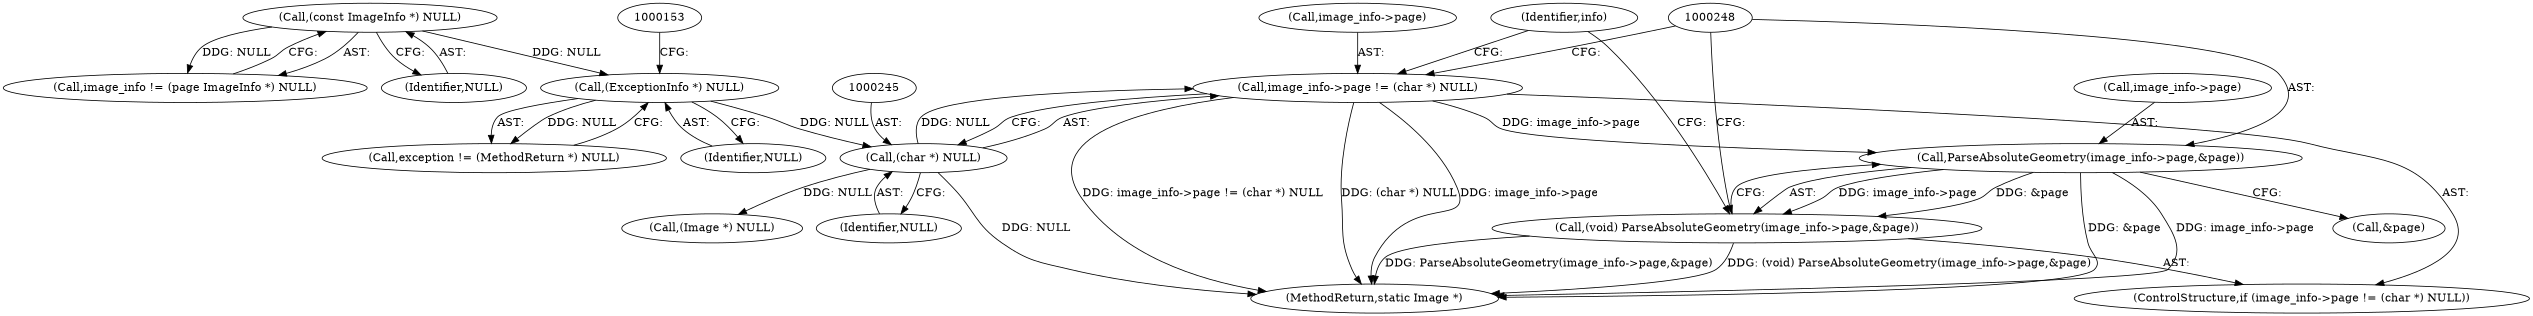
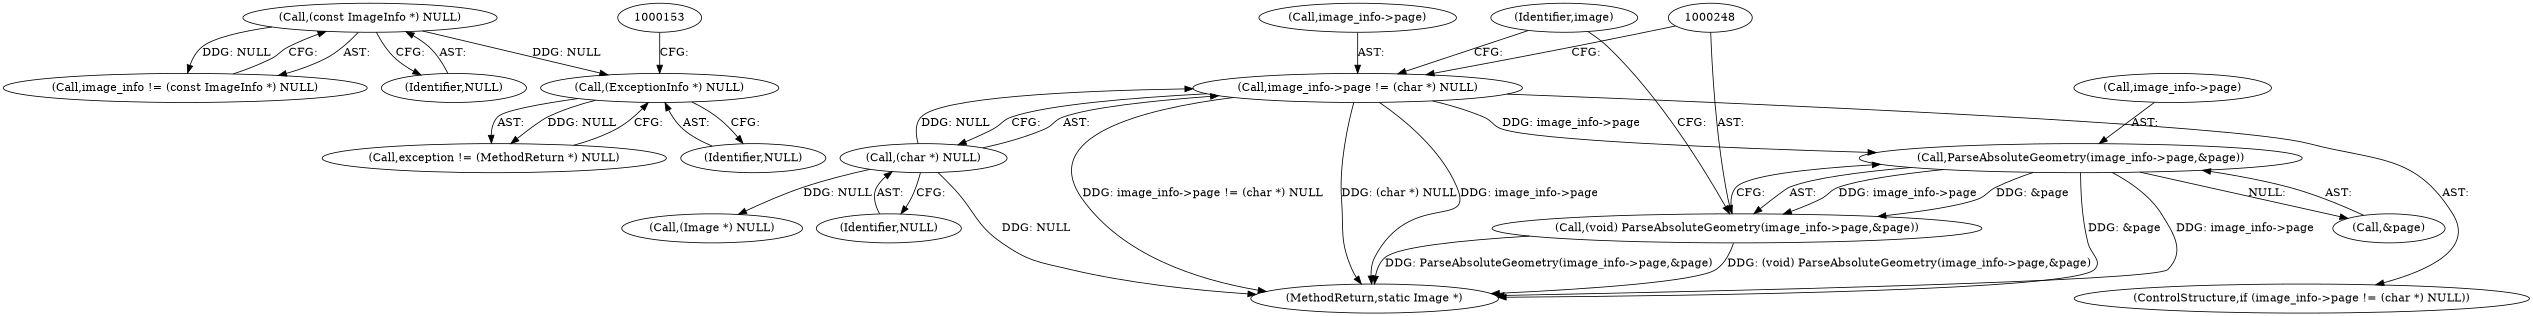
node "(Identifier,info)": label "(Identifier,info)" -> "(Identifier,image)"
edge "1000248" -> "(Call,ParseAbsoluteGeometry(image_info->page,&page))": now "(Call,&page)" -> "(Call,ParseAbsoluteGeometry(image_info->page,&page))"
node "(Call,image_info != (page ImageInfo *) NULL)": label "(Call,image_info != (page ImageInfo *) NULL)" -> "(Call,image_info != (const ImageInfo *) NULL)"
node "1000245": removed
edge "1000248" -> "(Call,(void) ParseAbsoluteGeometry(image_info->page,&page))": label "CFG: " -> "AST: "
edge "(Call,(ExceptionInfo *) NULL)" -> "(Call,(char *) NULL)": removed, label "DDG: NULL"
edge "(Call,ParseAbsoluteGeometry(image_info->page,&page))" -> "(Call,&page)": label "CFG: " -> "NULL: "
edge "(Call,(void) ParseAbsoluteGeometry(image_info->page,&page))" -> "(ControlStructure,if (image_info->page != (char *) NULL))": removed, label "AST:"
